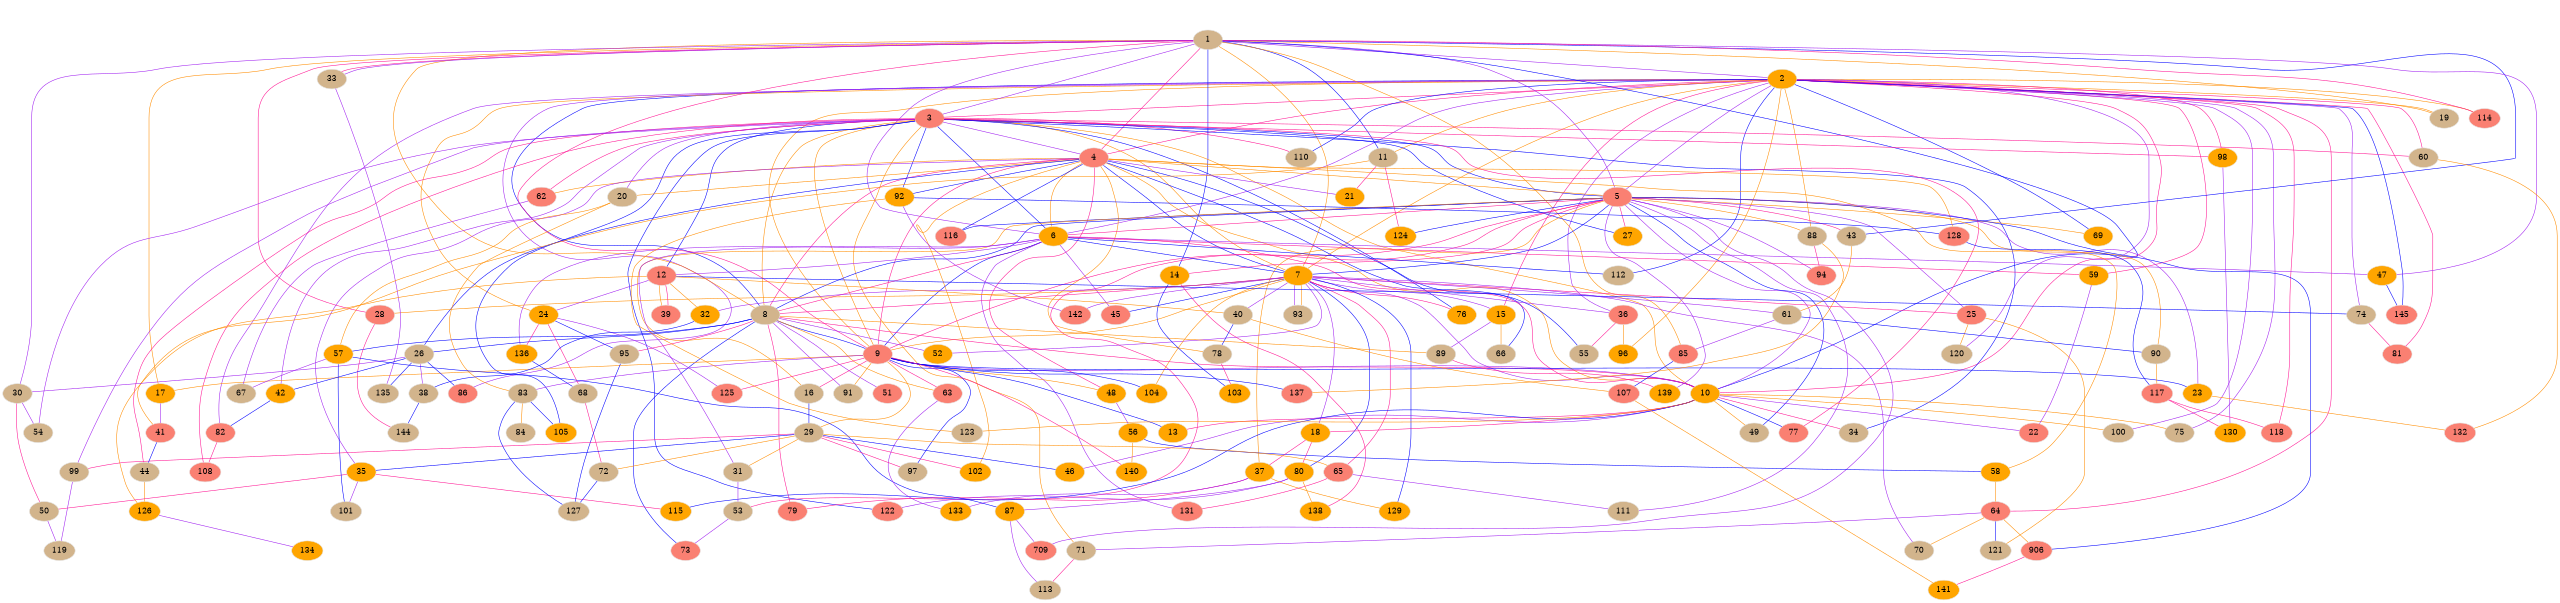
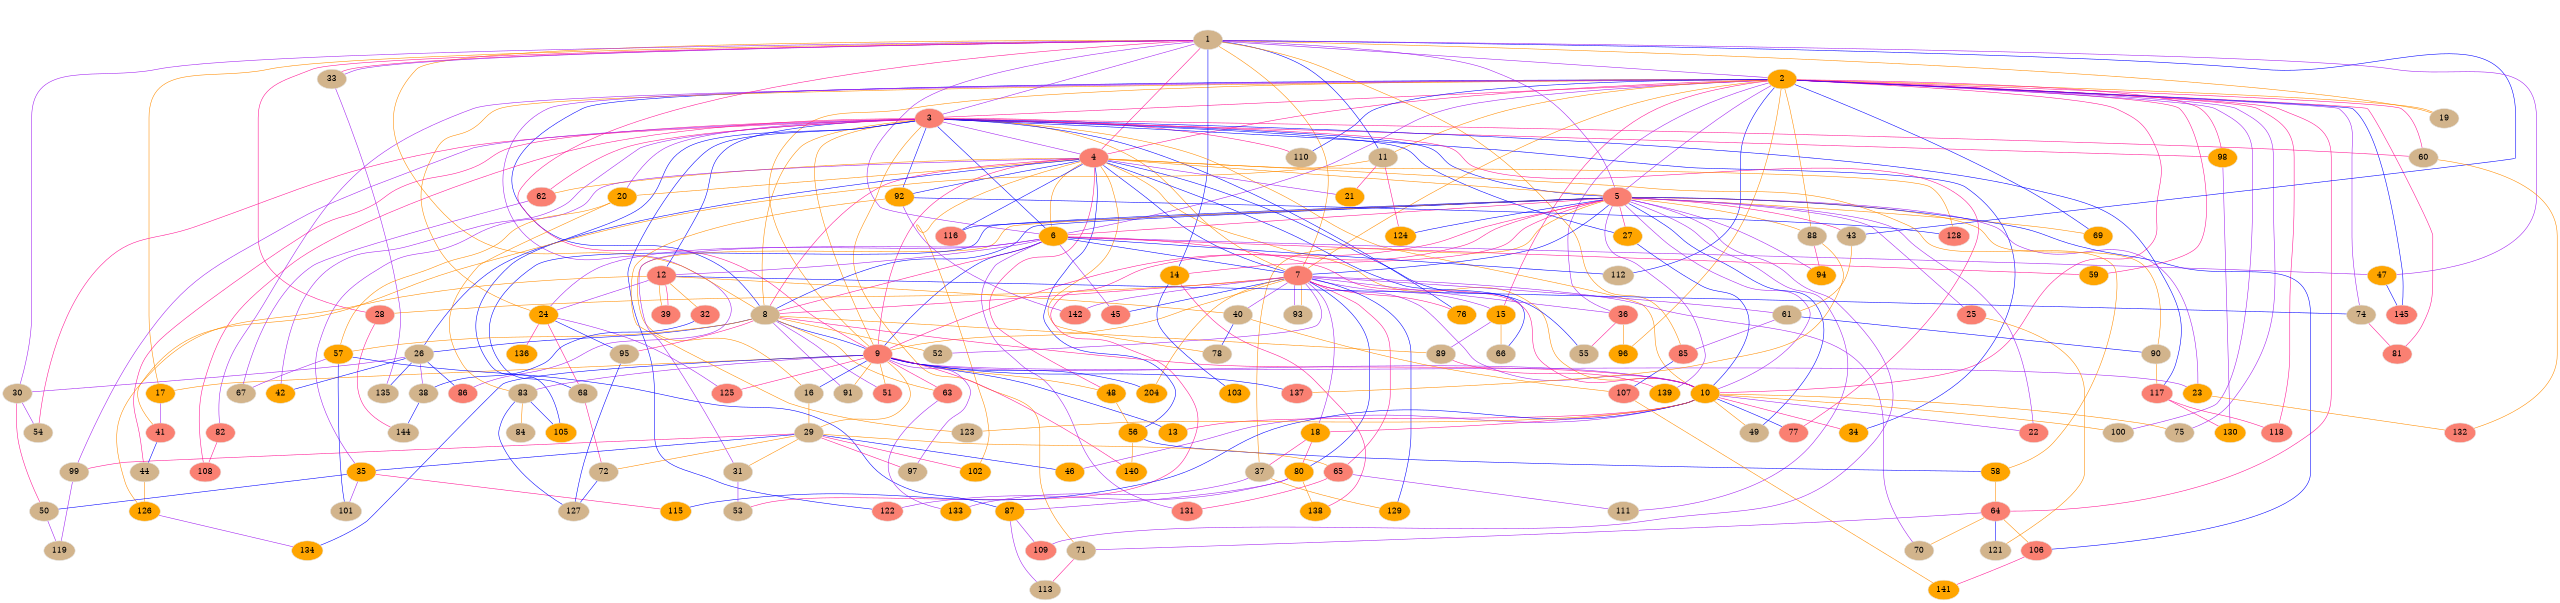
node "114": removed
edge "1" -- "10": now "27" -- "10"
edge "3" -- "54": color purple -> deeppink
node "20": fillcolor tan -> orange
edge "6" -- "136": now "6" -- "24"
edge "128" -- "117": now "3" -- "117"
node "7": fillcolor orange -> salmon
node "94": fillcolor salmon -> orange
edge "7" -- "32": removed
edge "7" -- "25": removed
node "32": fillcolor orange -> salmon
edge "8" -- "52": color purple -> darkorange
edge "8" -- "57": color blue -> darkorange
edge "4" -- "56": added
edge "59" -- "22": now "5" -- "22"
node "52": fillcolor orange -> tan
node "120": removed
edge "9" -- "23": color blue -> purple
edge "9" -- "51": added
edge "136" -- "68": now "5" -- "68"
edge "9" -- "134": added
edge "9" -- "16": color deeppink -> blue
edge "78" -- "103": removed
edge "9" -- "97": color blue -> purple
node "104": label "104" -> "204"
edge "48" -- "56": color purple -> darkorange
edge "42" -- "82": removed
edge "16" -- "29": color blue -> darkorange
node "34": fillcolor tan -> orange
node "37": fillcolor orange -> tan
edge "35" -- "50": color deeppink -> blue
node "79": removed
node "73": removed
node "709": label "709" -> "109"
node "906": label "906" -> "106"
